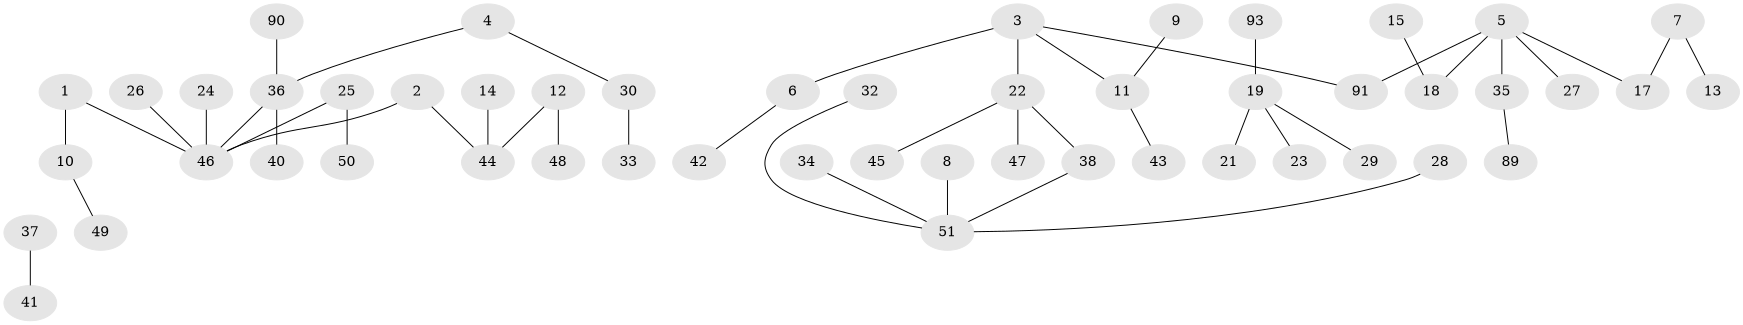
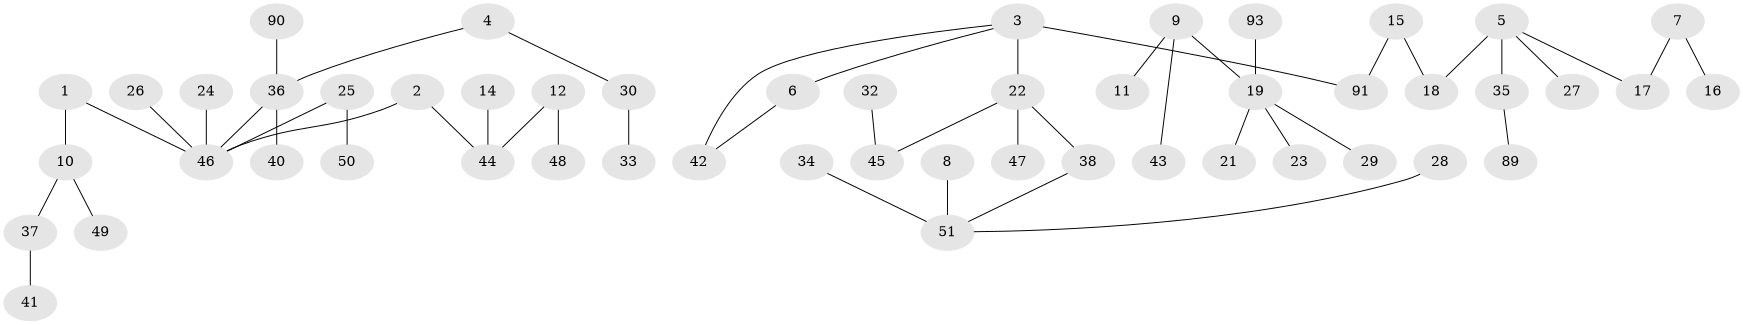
edge "9" -- "19": added
edge "3" -- "11": now "3" -- "42"
edge "5" -- "91": now "15" -- "91"
node "13": label "13" -> "16"
edge "11" -- "43": now "9" -- "43"
edge "32" -- "51": now "32" -- "45"
edge "10" -- "37": added
